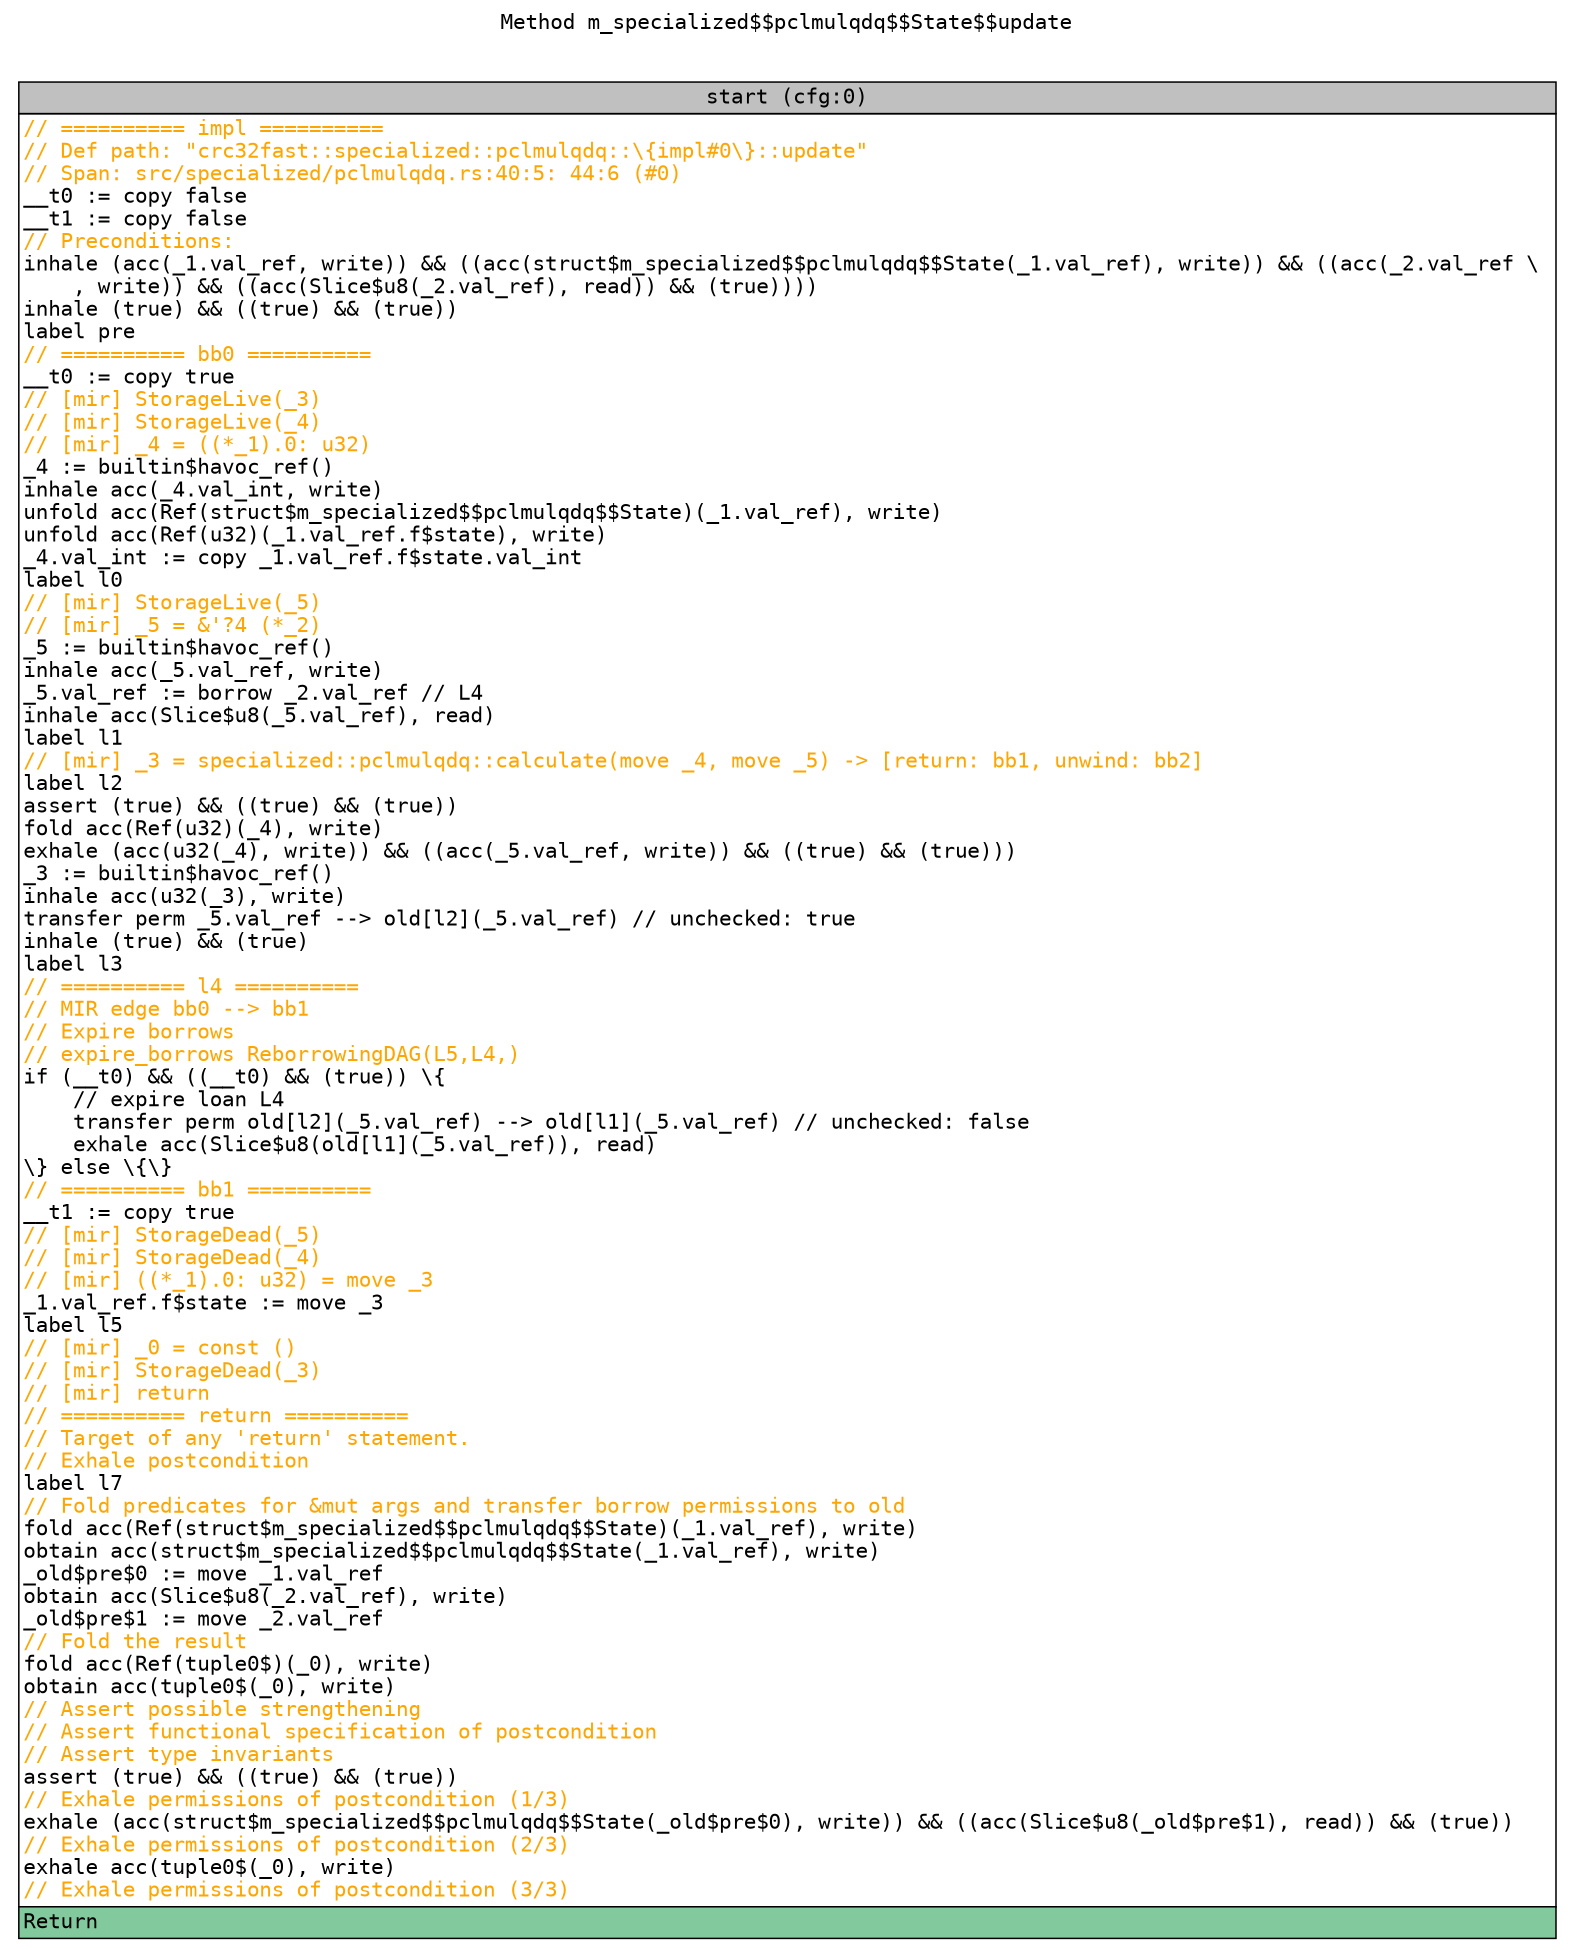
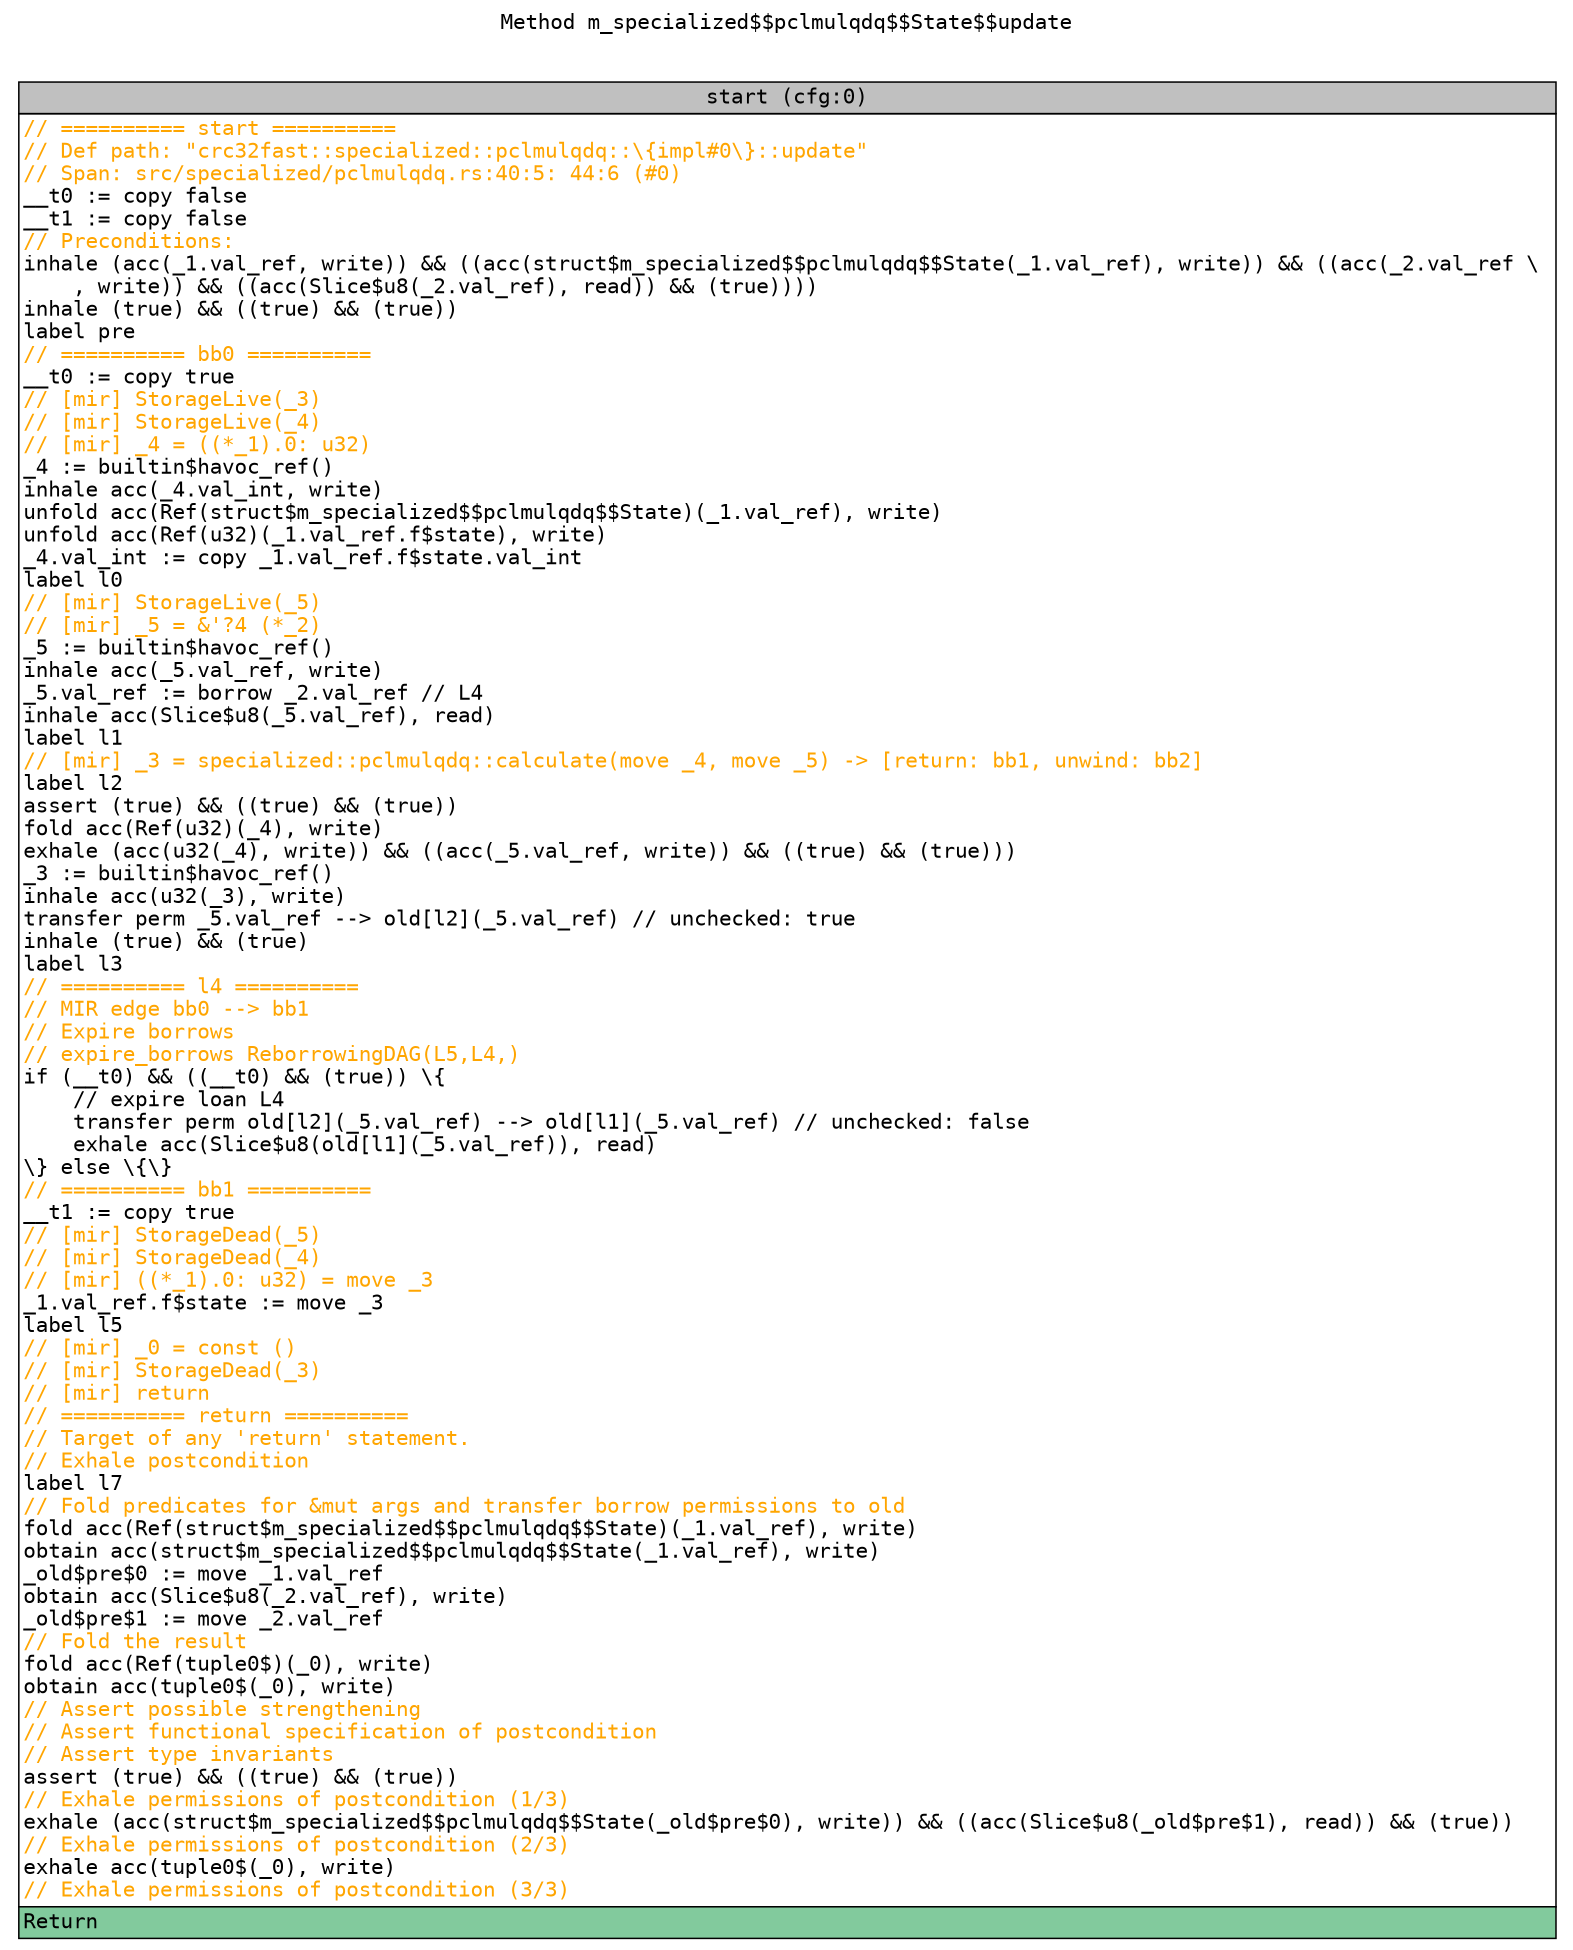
node "start (cfg:0)": text "// ========== impl ==========" -> "// ========== start =========="
